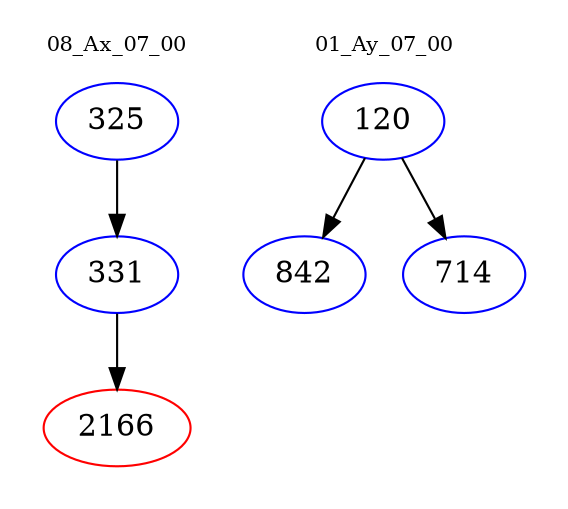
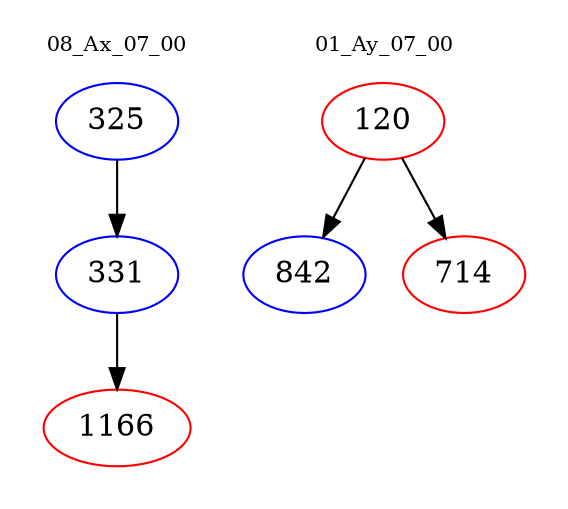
node "120": color blue -> red
node "714": color blue -> red
node "2166": label "2166" -> "1166"
